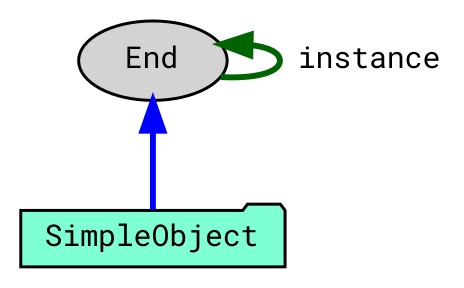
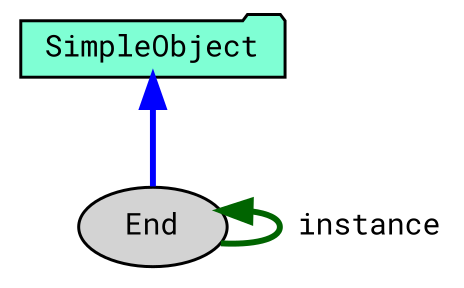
edge "SimpleObject" -> "End": reversed
